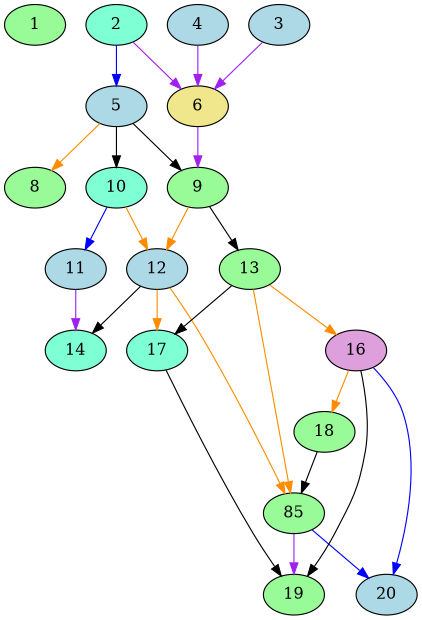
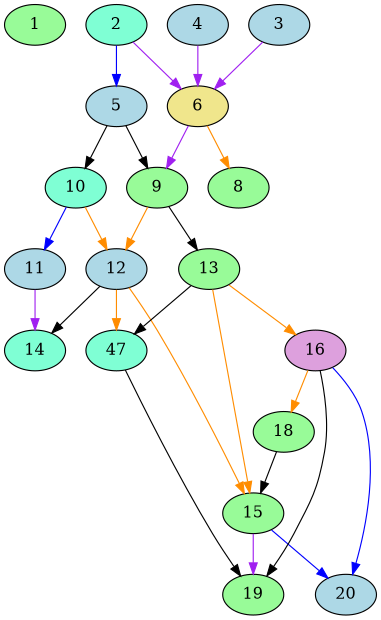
edge "5" -> "8": now "6" -> "8"
node "17": label "17" -> "47"
node "85": label "85" -> "15"
